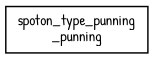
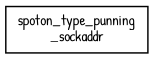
node "spoton_type_punning _punning": label "spoton_type_punning _punning" -> "spoton_type_punning _sockaddr"
